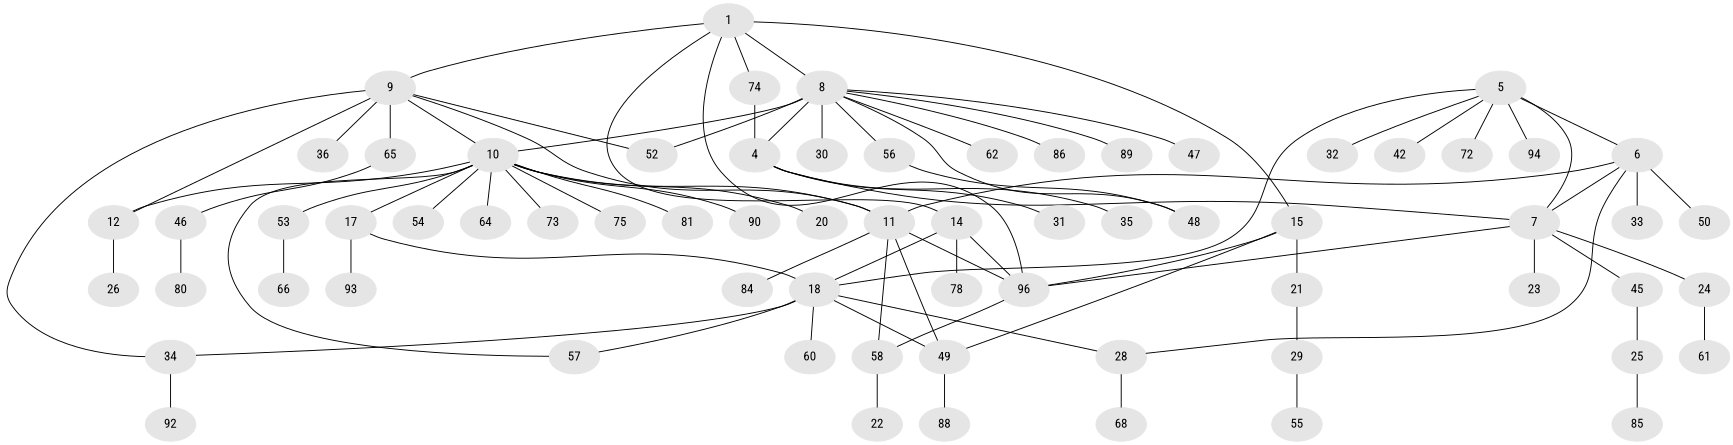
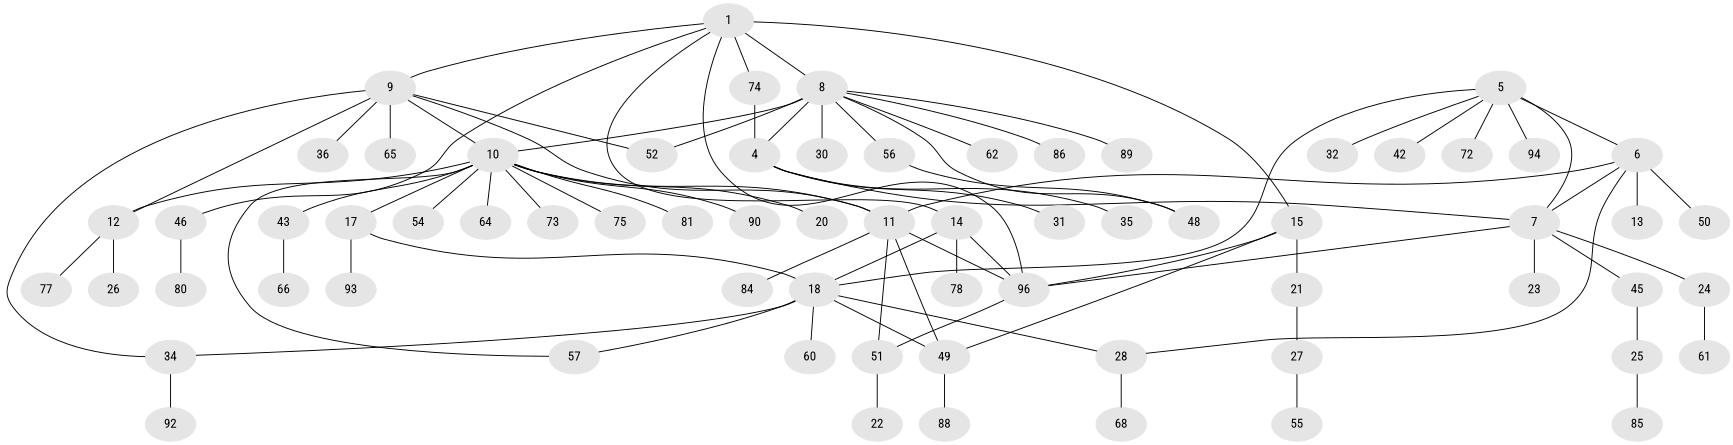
node "47": removed
edge "65" -- "46": now "1" -- "46"
node "53": label "53" -> "43"
node "33": label "33" -> "13"
node "77": added
node "58": label "58" -> "51"
node "29": label "29" -> "27"
